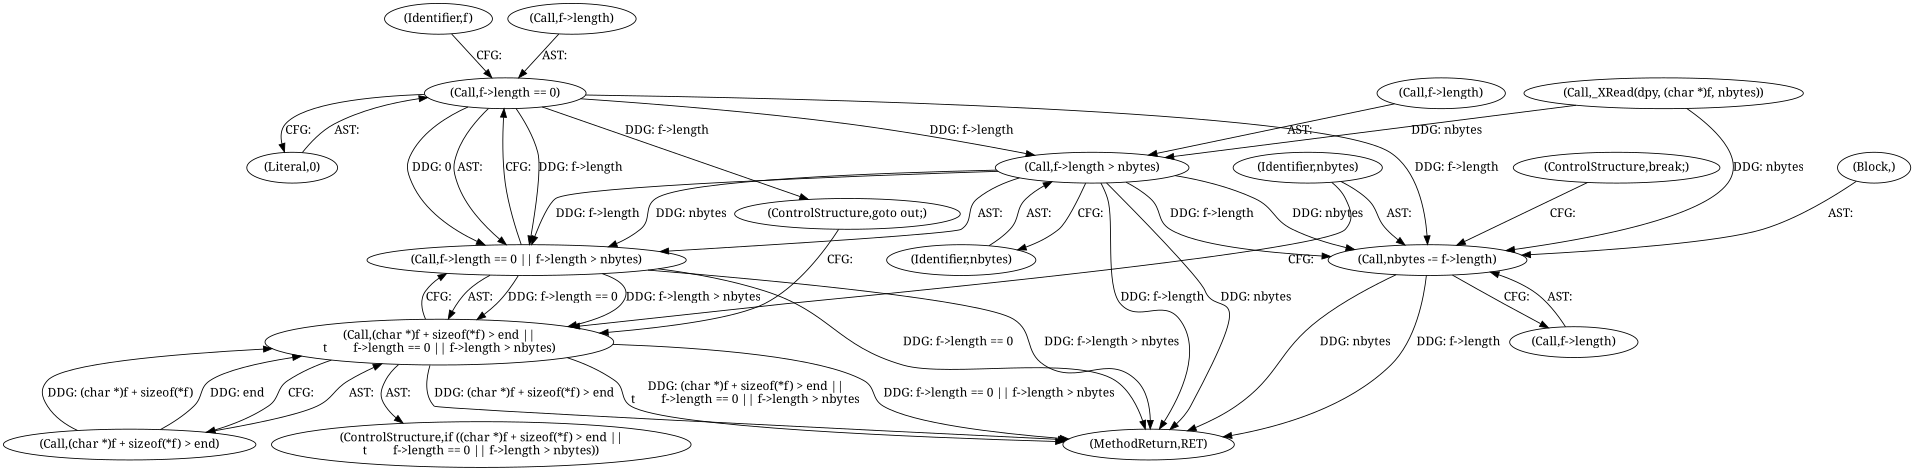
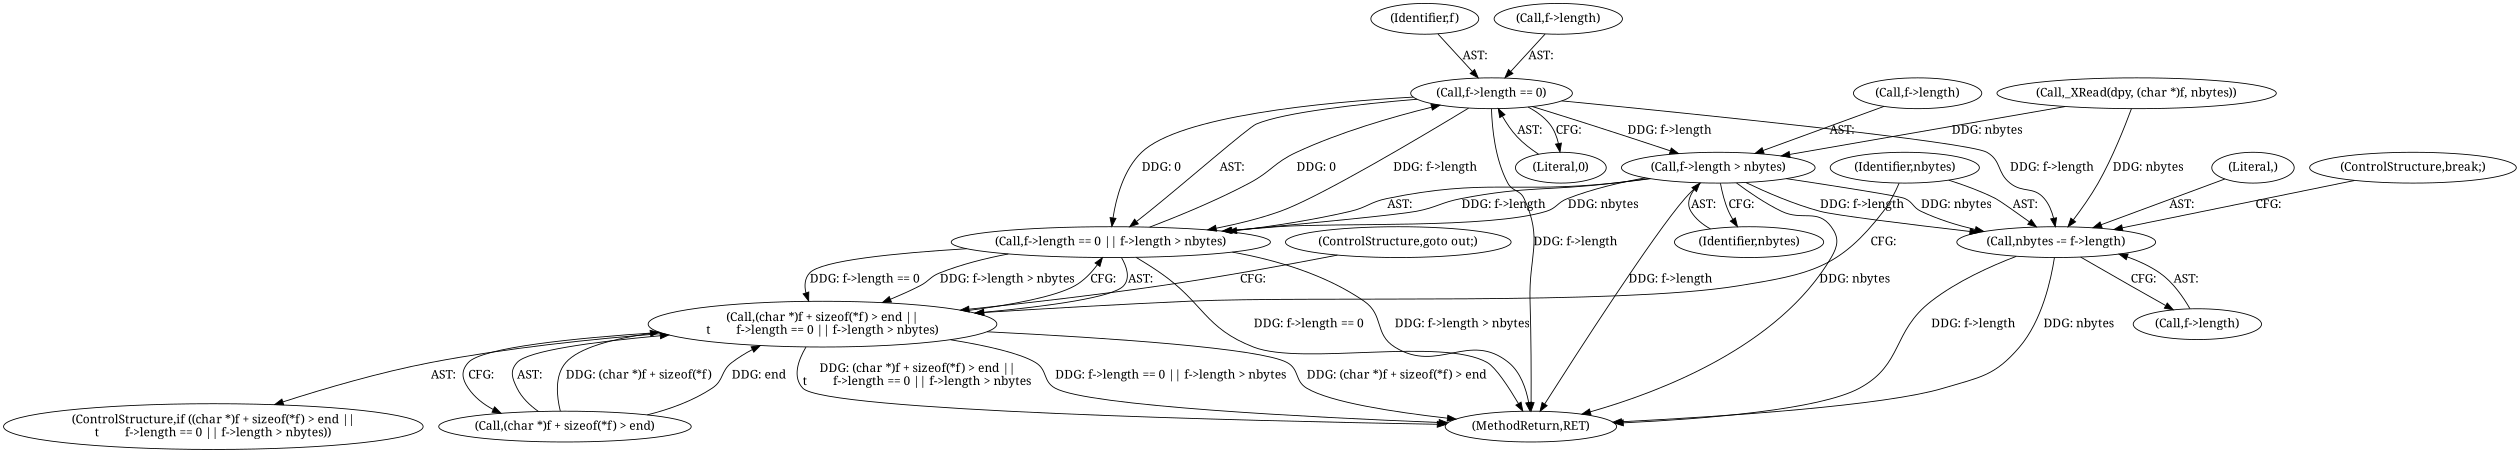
edge "(Identifier,f)" -> "(Call,f->length == 0)": label "CFG: " -> "AST: "
edge "(Call,f->length == 0)" -> "(ControlStructure,goto out;)": now "(Call,f->length == 0)" -> "(MethodReturn,RET)"
edge "(Call,f->length == 0 || f->length > nbytes)" -> "(Call,f->length == 0)": label "CFG: " -> "DDG: 0"
node "(Block,)": label "(Block,)" -> "(Literal,)"
